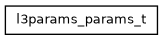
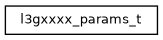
node "l3params_params_t": label "l3params_params_t" -> "l3gxxxx_params_t"
